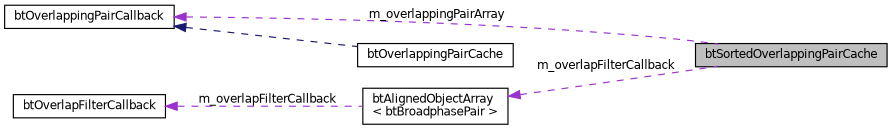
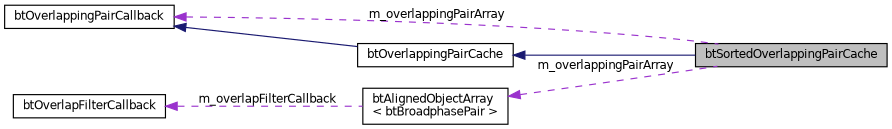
edge "btOverlappingPairCache" -> "btOverlappingPairCallback": style dashed -> solid
edge "btSortedOverlappingPairCache" -> "btOverlappingPairCache": added
edge "btSortedOverlappingPairCache" -> "btAlignedObjectArray < btBroadphasePair >": label " m_overlapFilterCallback" -> " m_overlappingPairArray"
